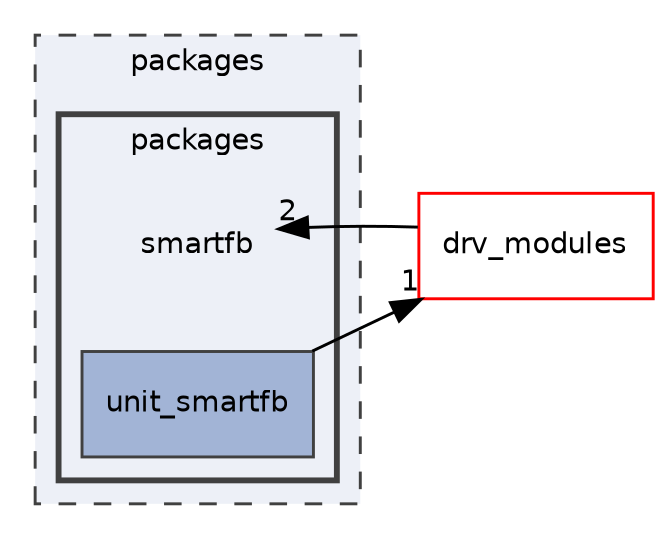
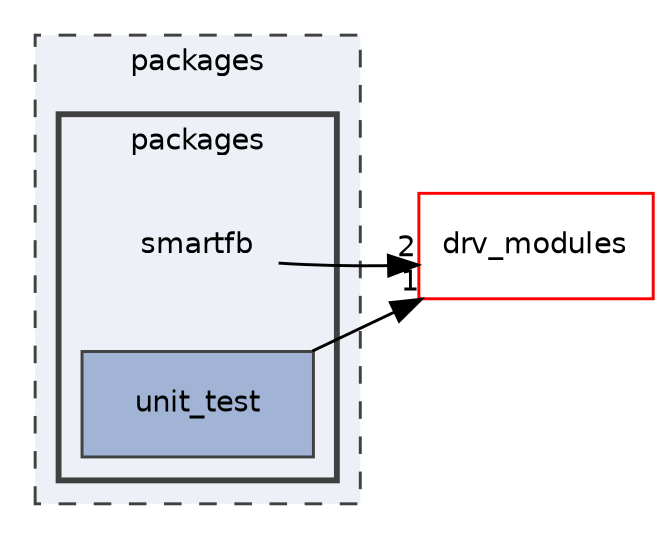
edge "drv_modules" -> "smartfb": reversed
node "unit_smartfb": label "unit_smartfb" -> "unit_test"
